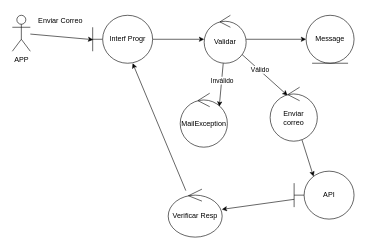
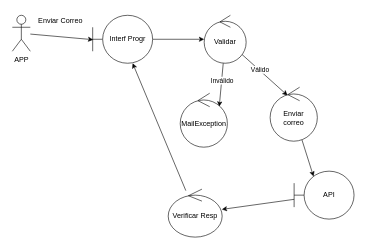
edge "Validar" -> "Message": removed
node "Message": removed
